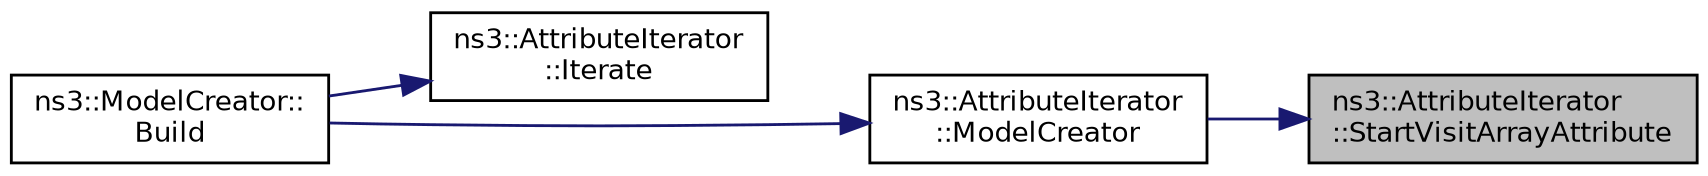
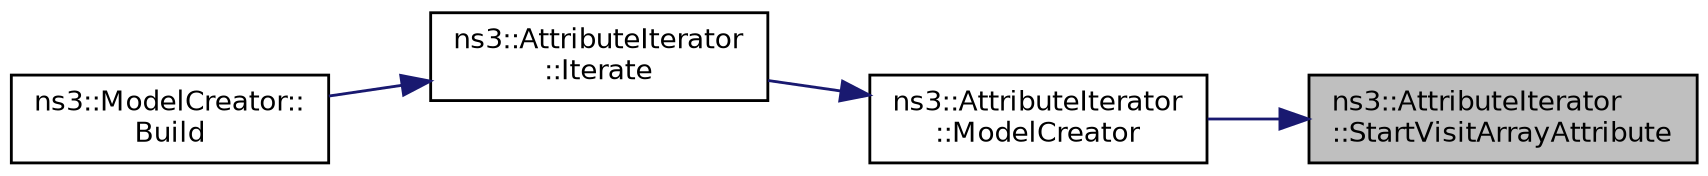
edge "ns3::ModelCreator:: Build" -> "ns3::AttributeIterator ::ModelCreator": now "ns3::AttributeIterator ::Iterate" -> "ns3::AttributeIterator ::ModelCreator"
